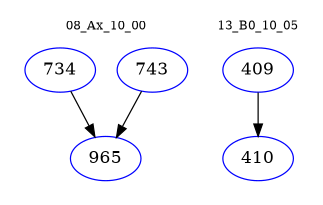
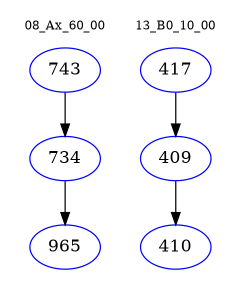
cluster "08_Ax_10_00": label "08_Ax_10_00" -> "08_Ax_60_00"
cluster "13_B0_10_05": label "13_B0_10_05" -> "13_B0_10_00"
node "417": added
edge "743" -> "965": now "743" -> "734"
